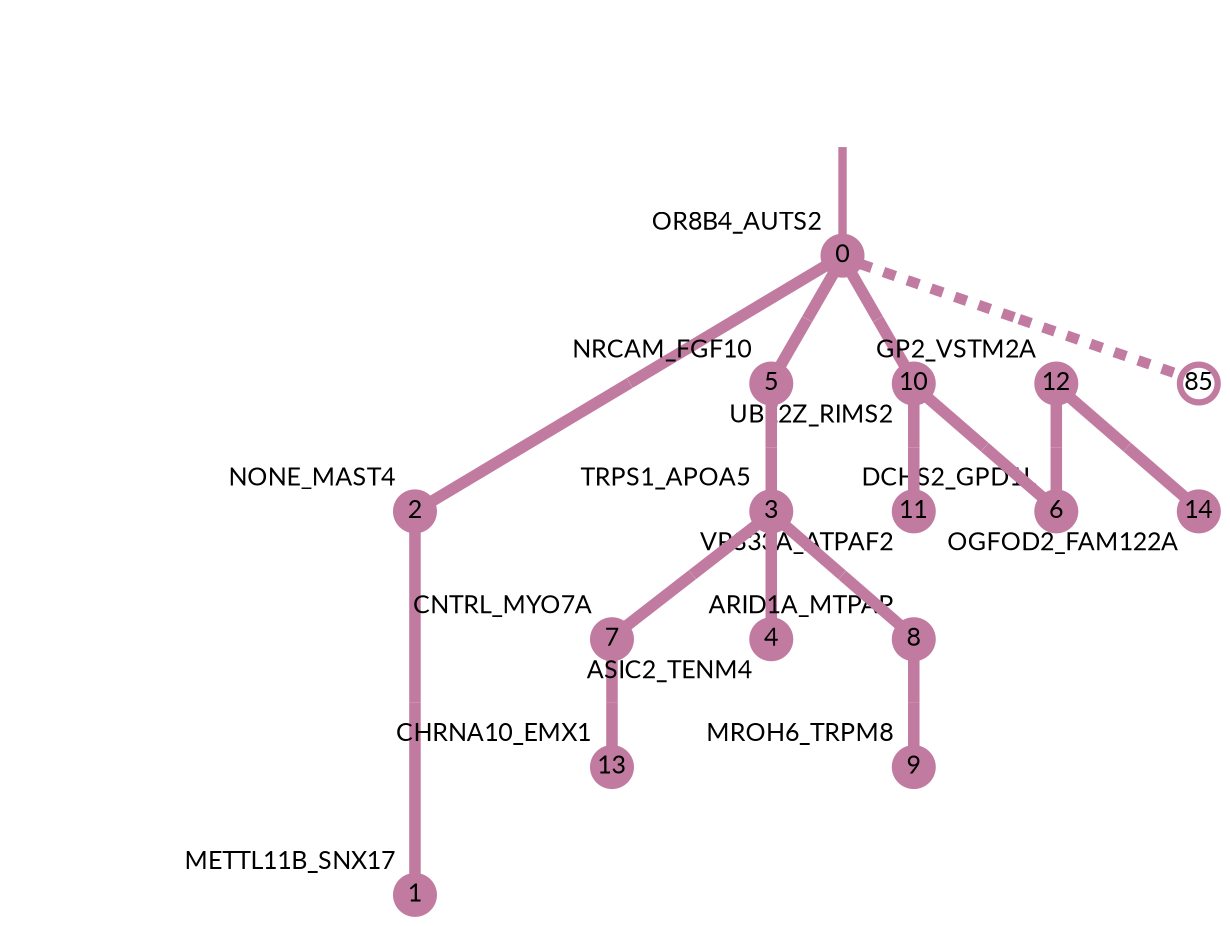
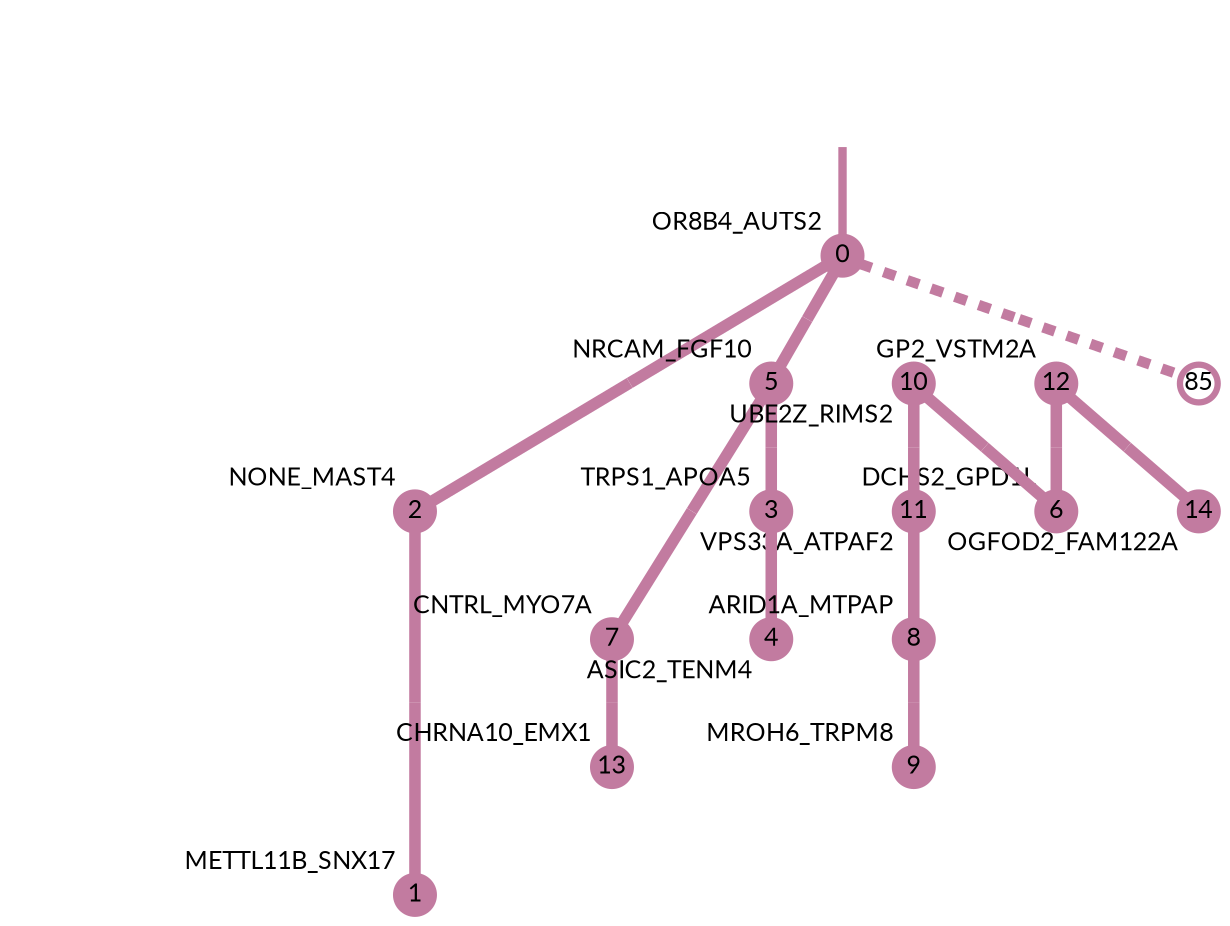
edge "0 OR8B4_AUTS2" -> "10 UBE2Z_RIMS2": removed
edge "3 TRPS1_APOA5" -> "7 CNTRL_MYO7A": now "5 NRCAM_FGF10" -> "7 CNTRL_MYO7A"
edge "3 TRPS1_APOA5" -> "8 ARID1A_MTPAP": now "11 VPS33A_ATPAF2" -> "8 ARID1A_MTPAP"
